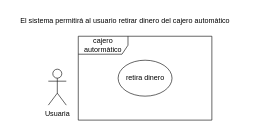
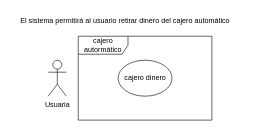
node "retira dinero": label "retira dinero" -> "cajero dinero"
node "Usuaria": moved (57, 87) -> (57, 78)
